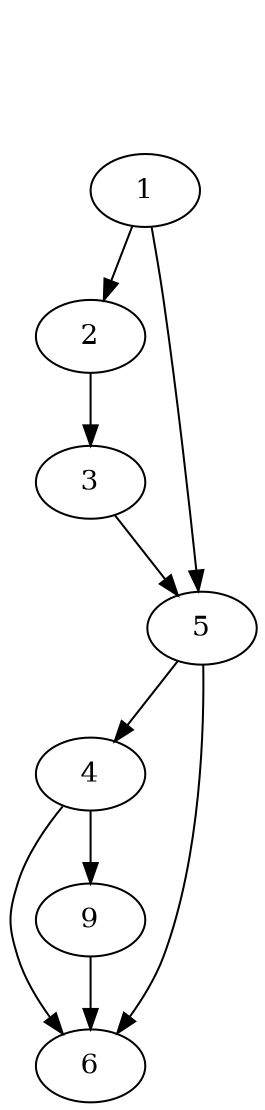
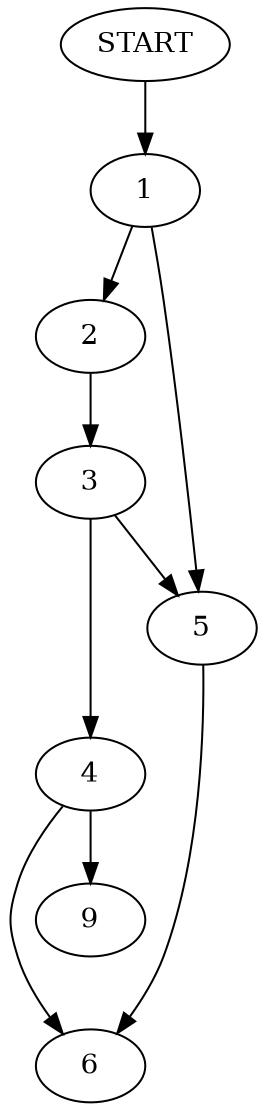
node "START": added
edge "5" -> "4": now "3" -> "4"
edge "9" -> "6": removed
